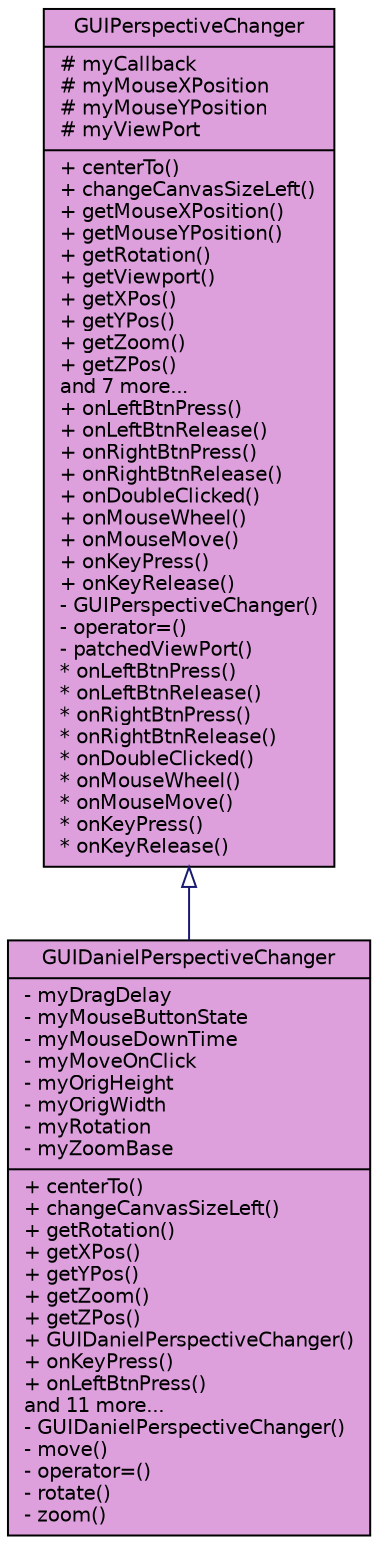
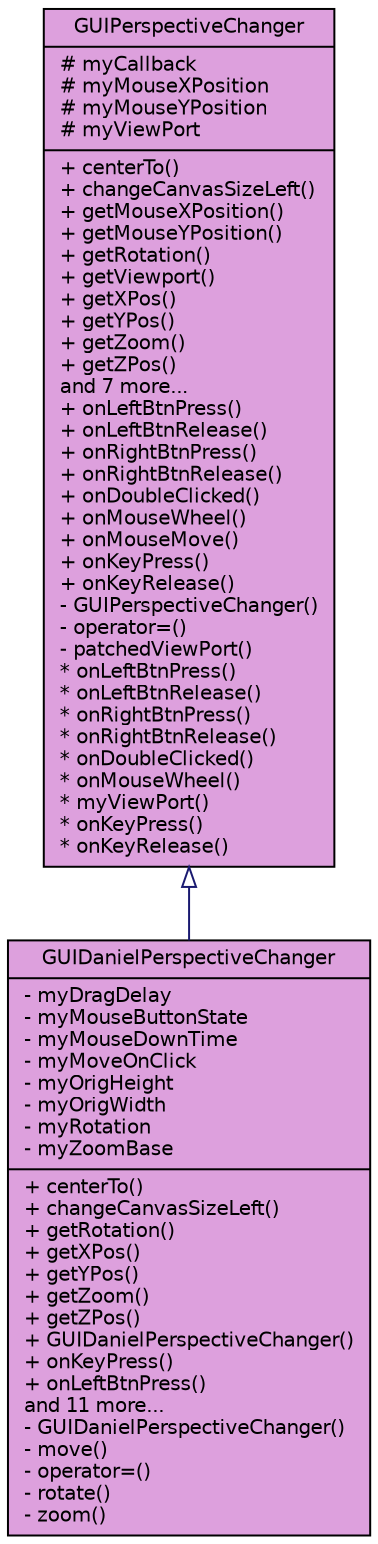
node "GUIPerspectiveChanger": text "* onMouseMove()" -> "* myViewPort()"
